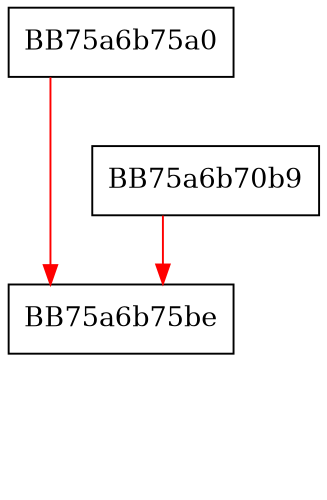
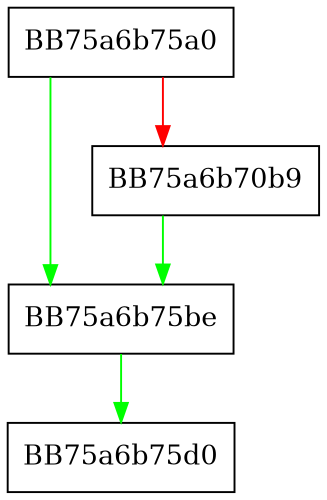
edge "BB75a6b75a0" -> "BB75a6b70b9": added
edge "BB75a6b75a0" -> "BB75a6b75be": color red -> green
edge "BB75a6b70b9" -> "BB75a6b75be": color red -> green
node "BB75a6b75d0": added
